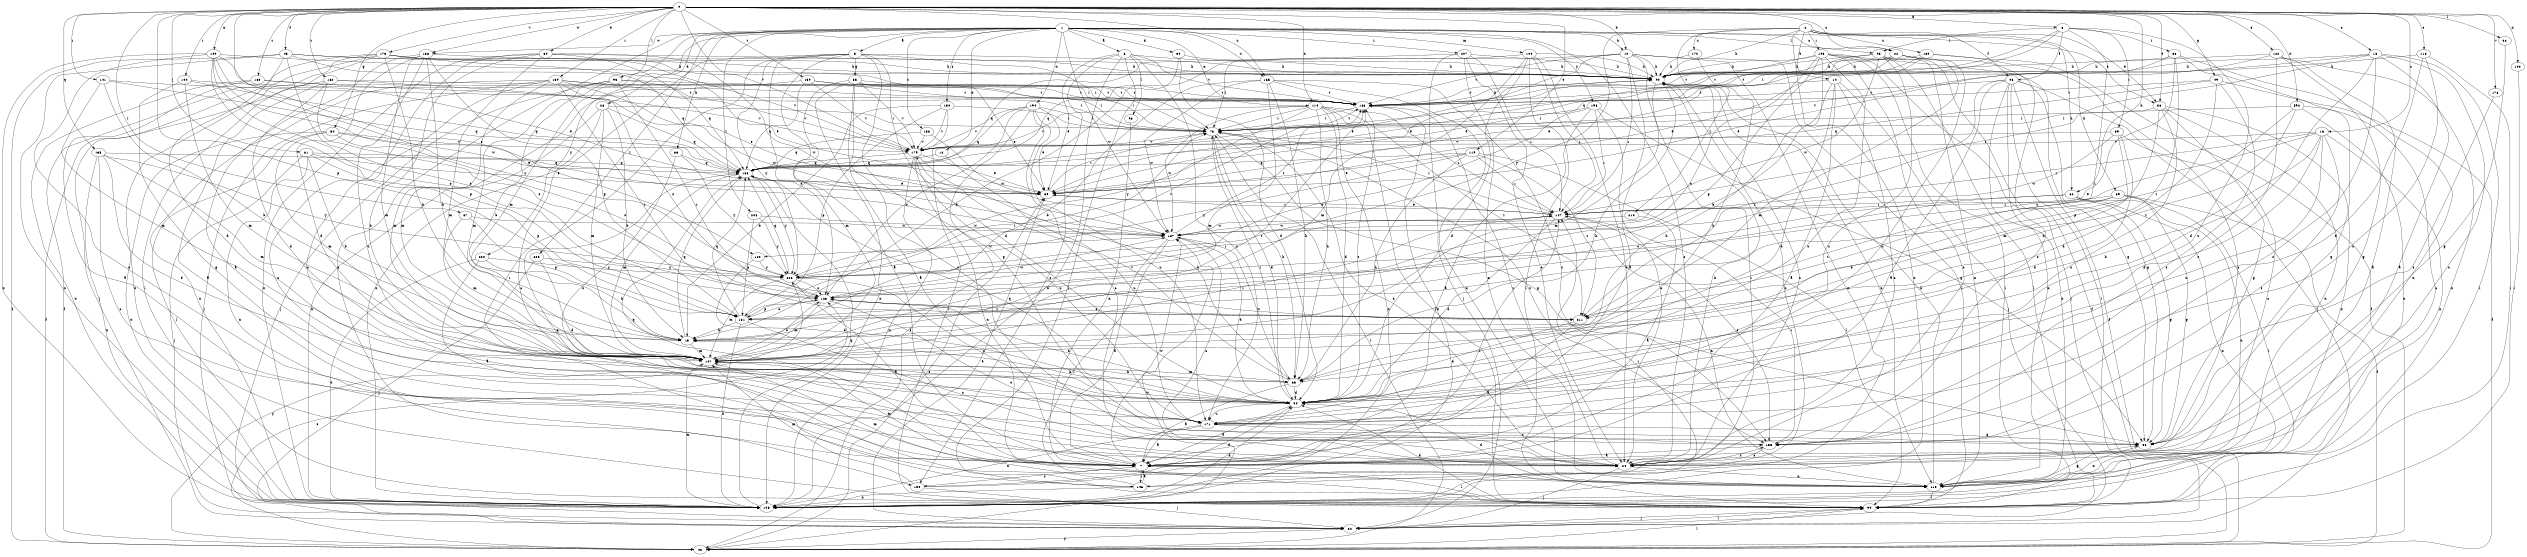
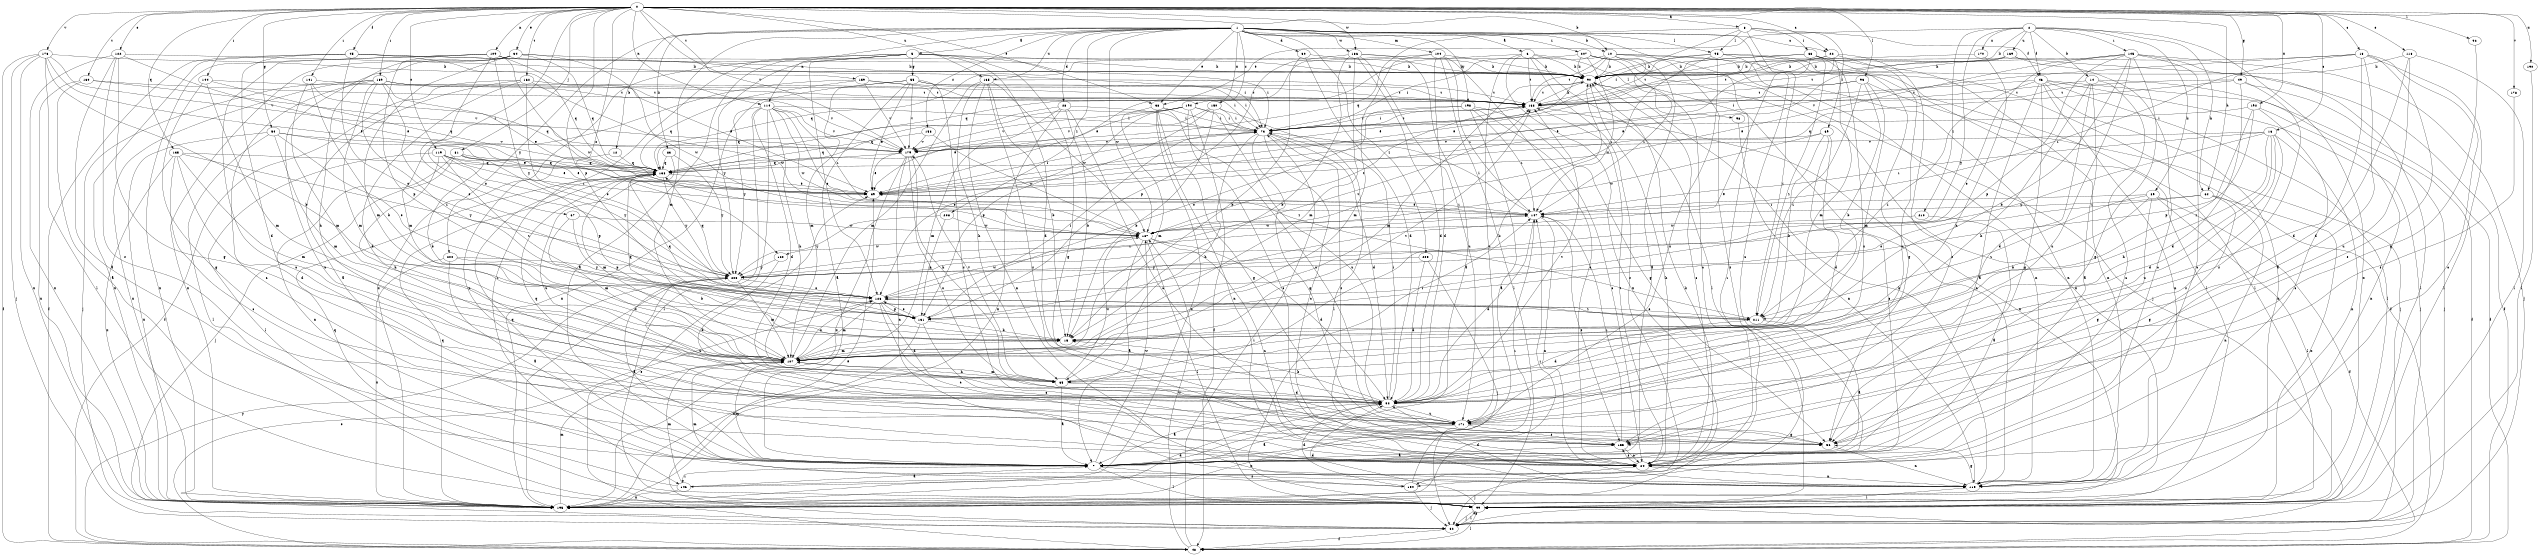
node "592": label "592" -> "192"
edge "3" -> "171": now "68" -> "171"
